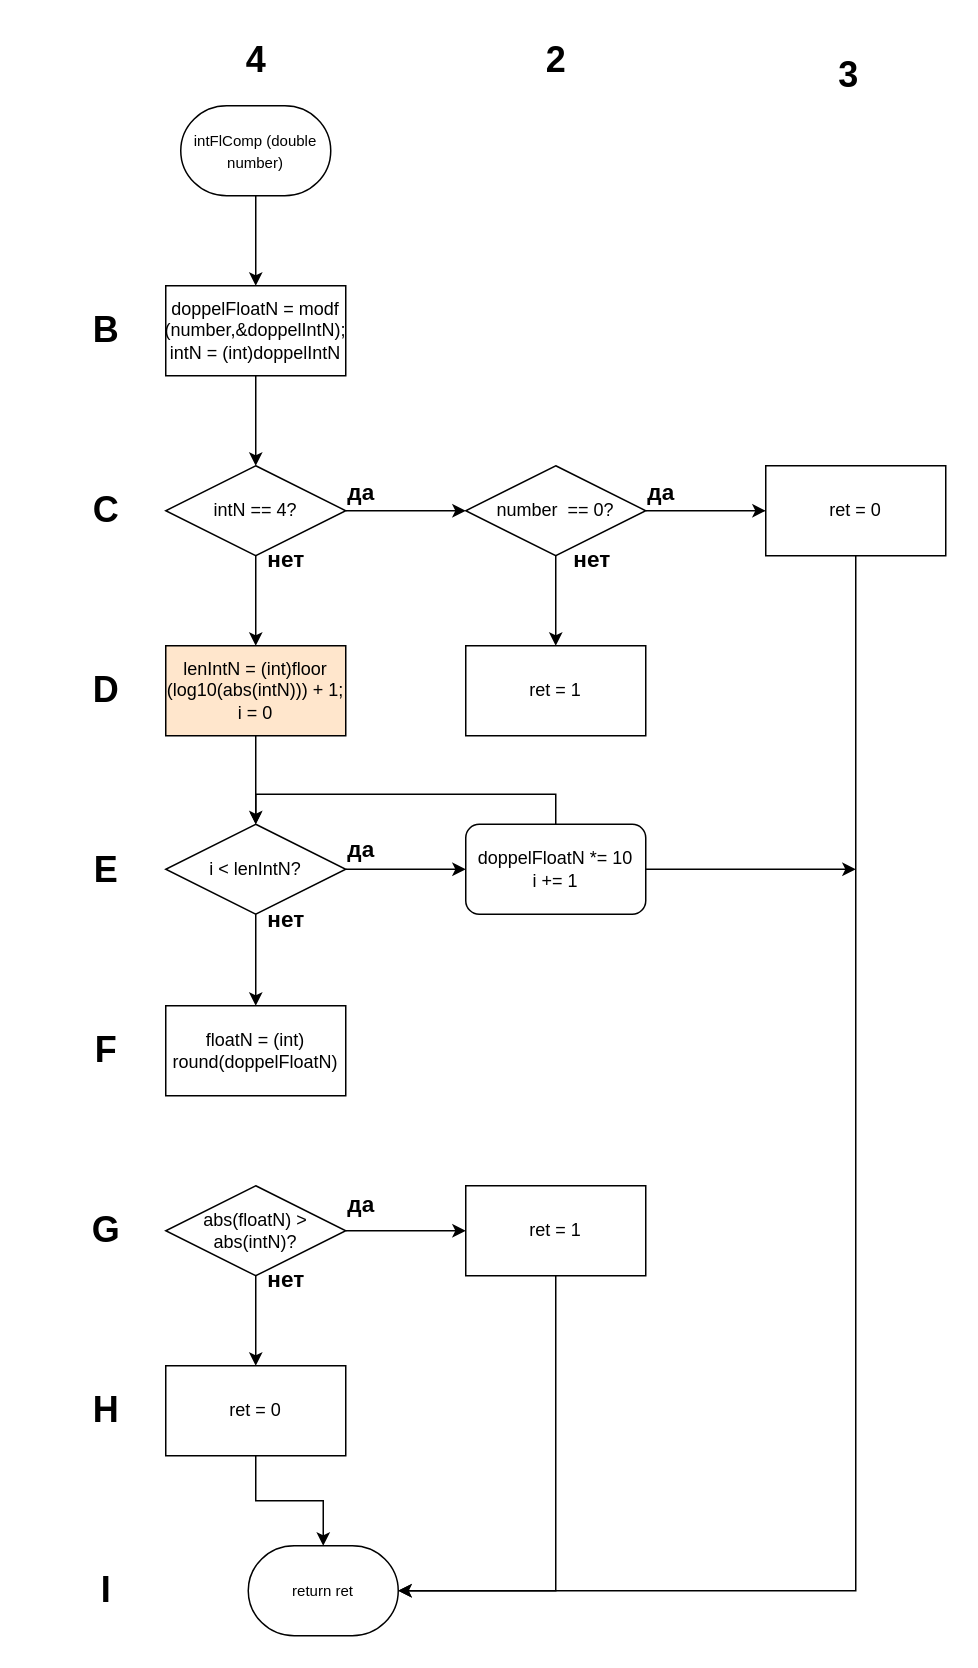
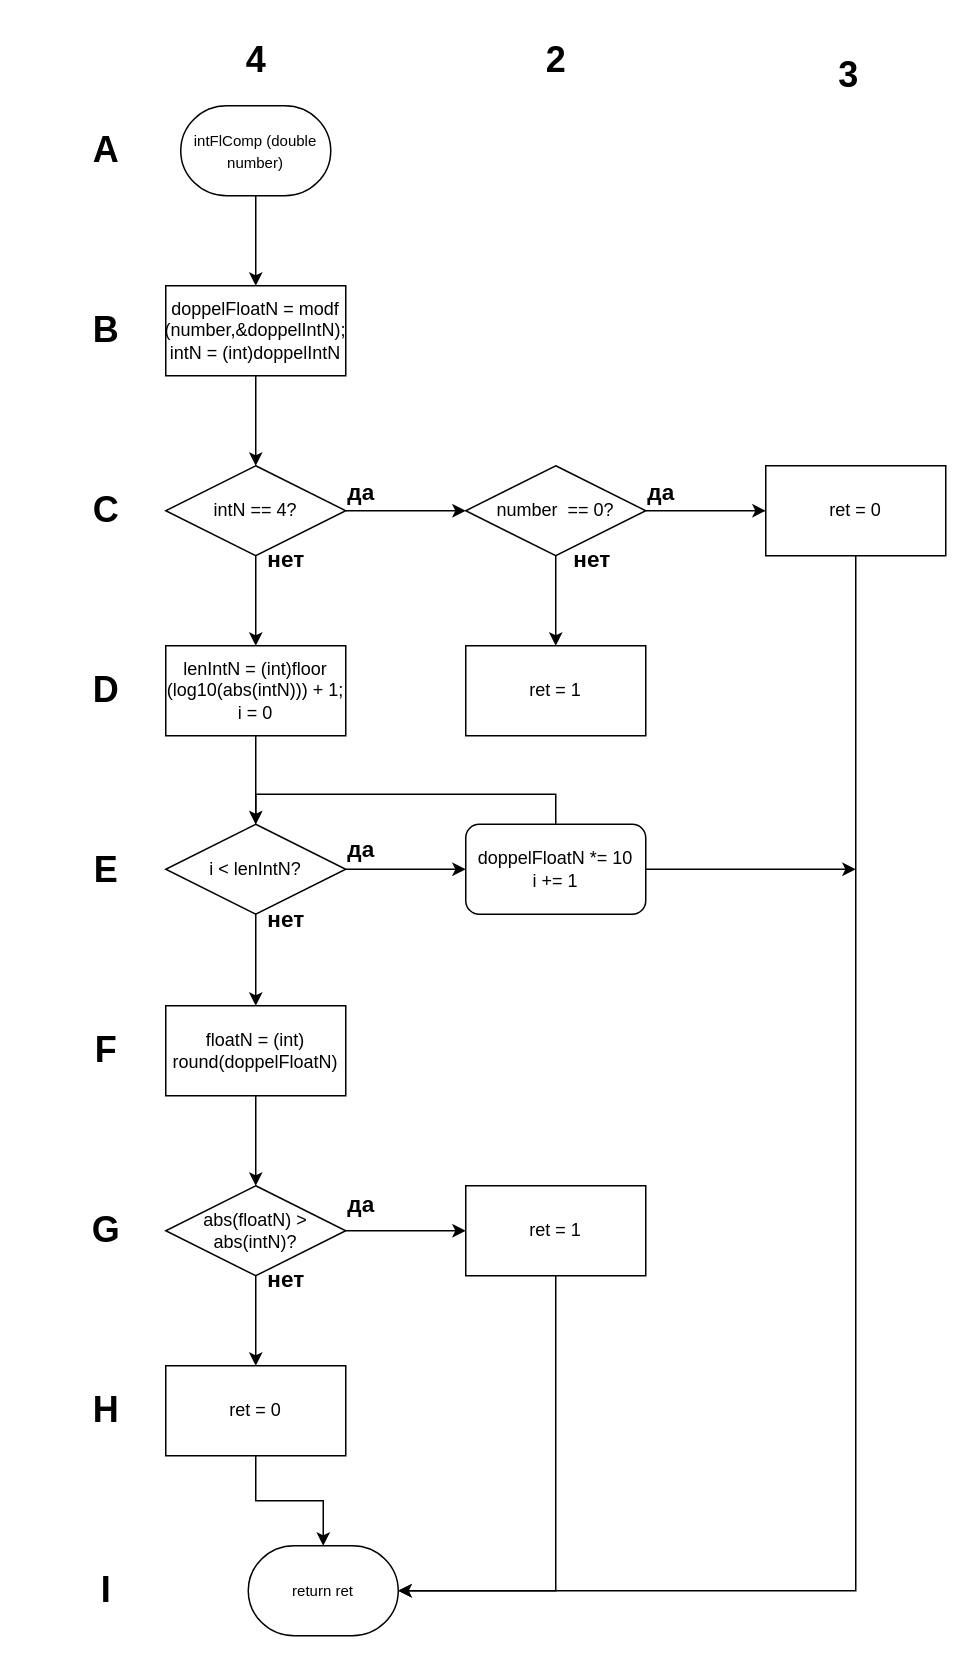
node "A": added
node "lenIntN = (int)floor (log10(abs(intN))) + 1; i = 0": fillcolor #ffe6cc -> #ffffff
edge "floatN = (int) round(doppelFloatN)" -> "abs(floatN) > abs(intN)?": added
